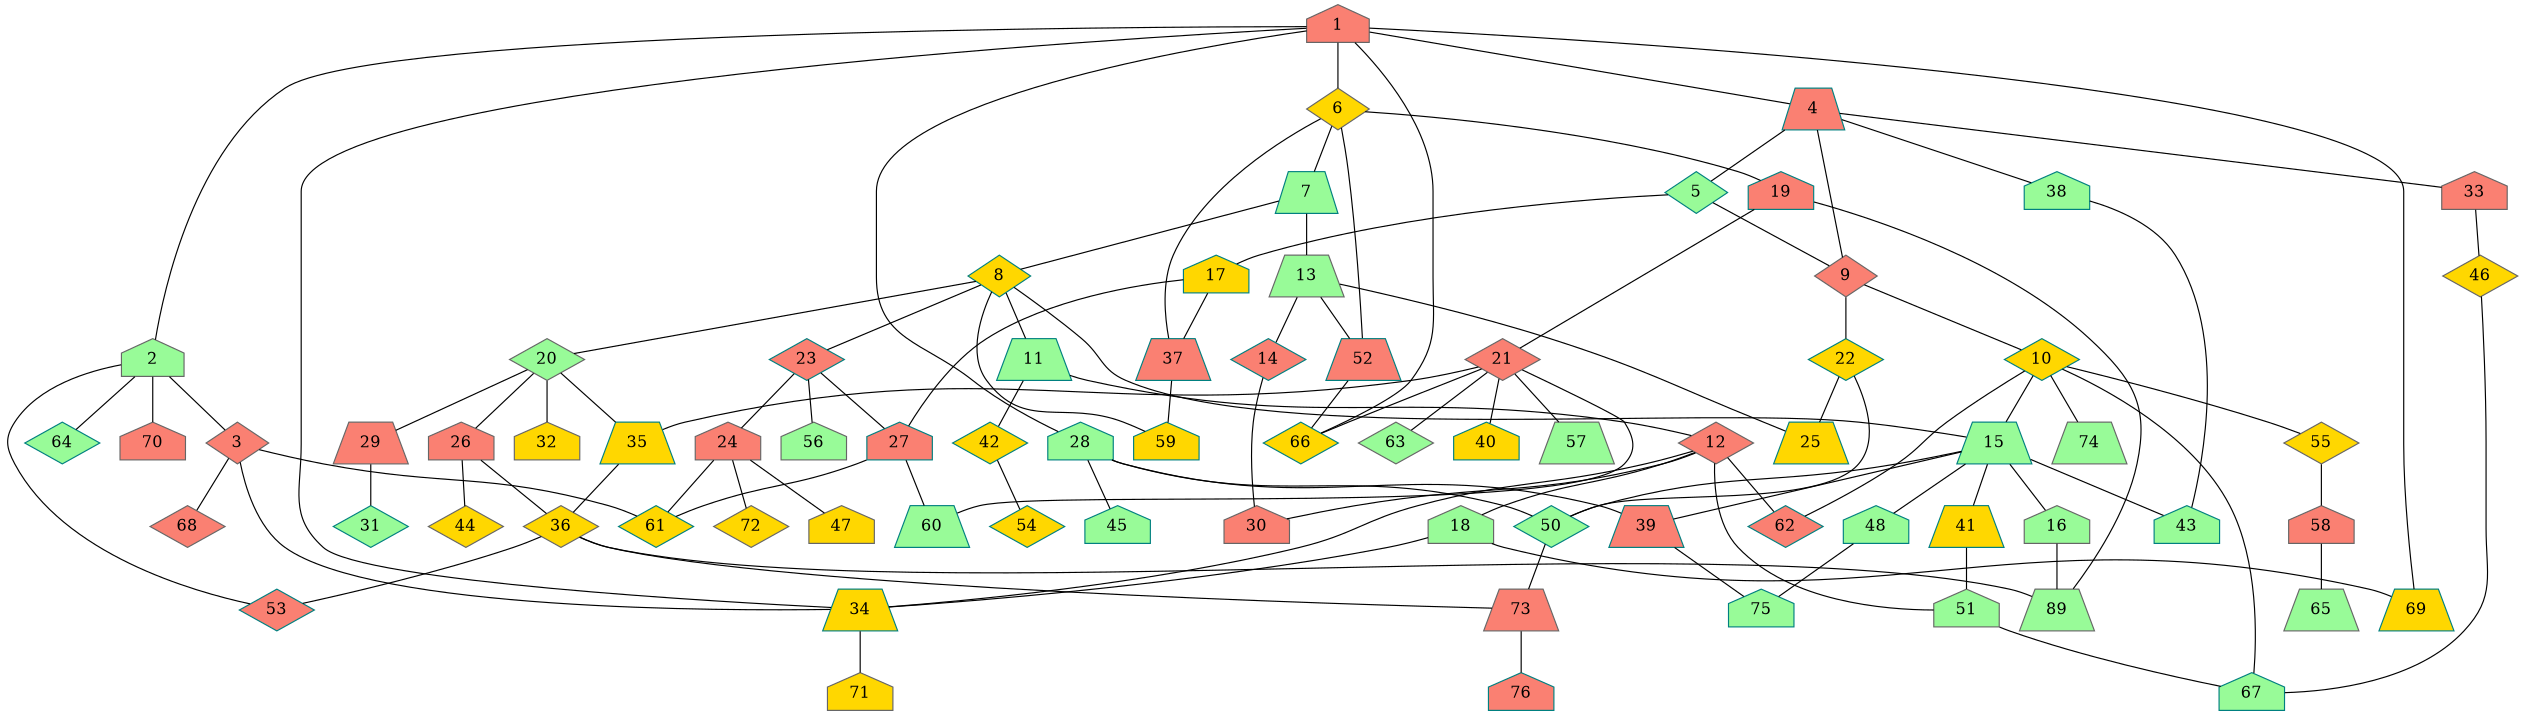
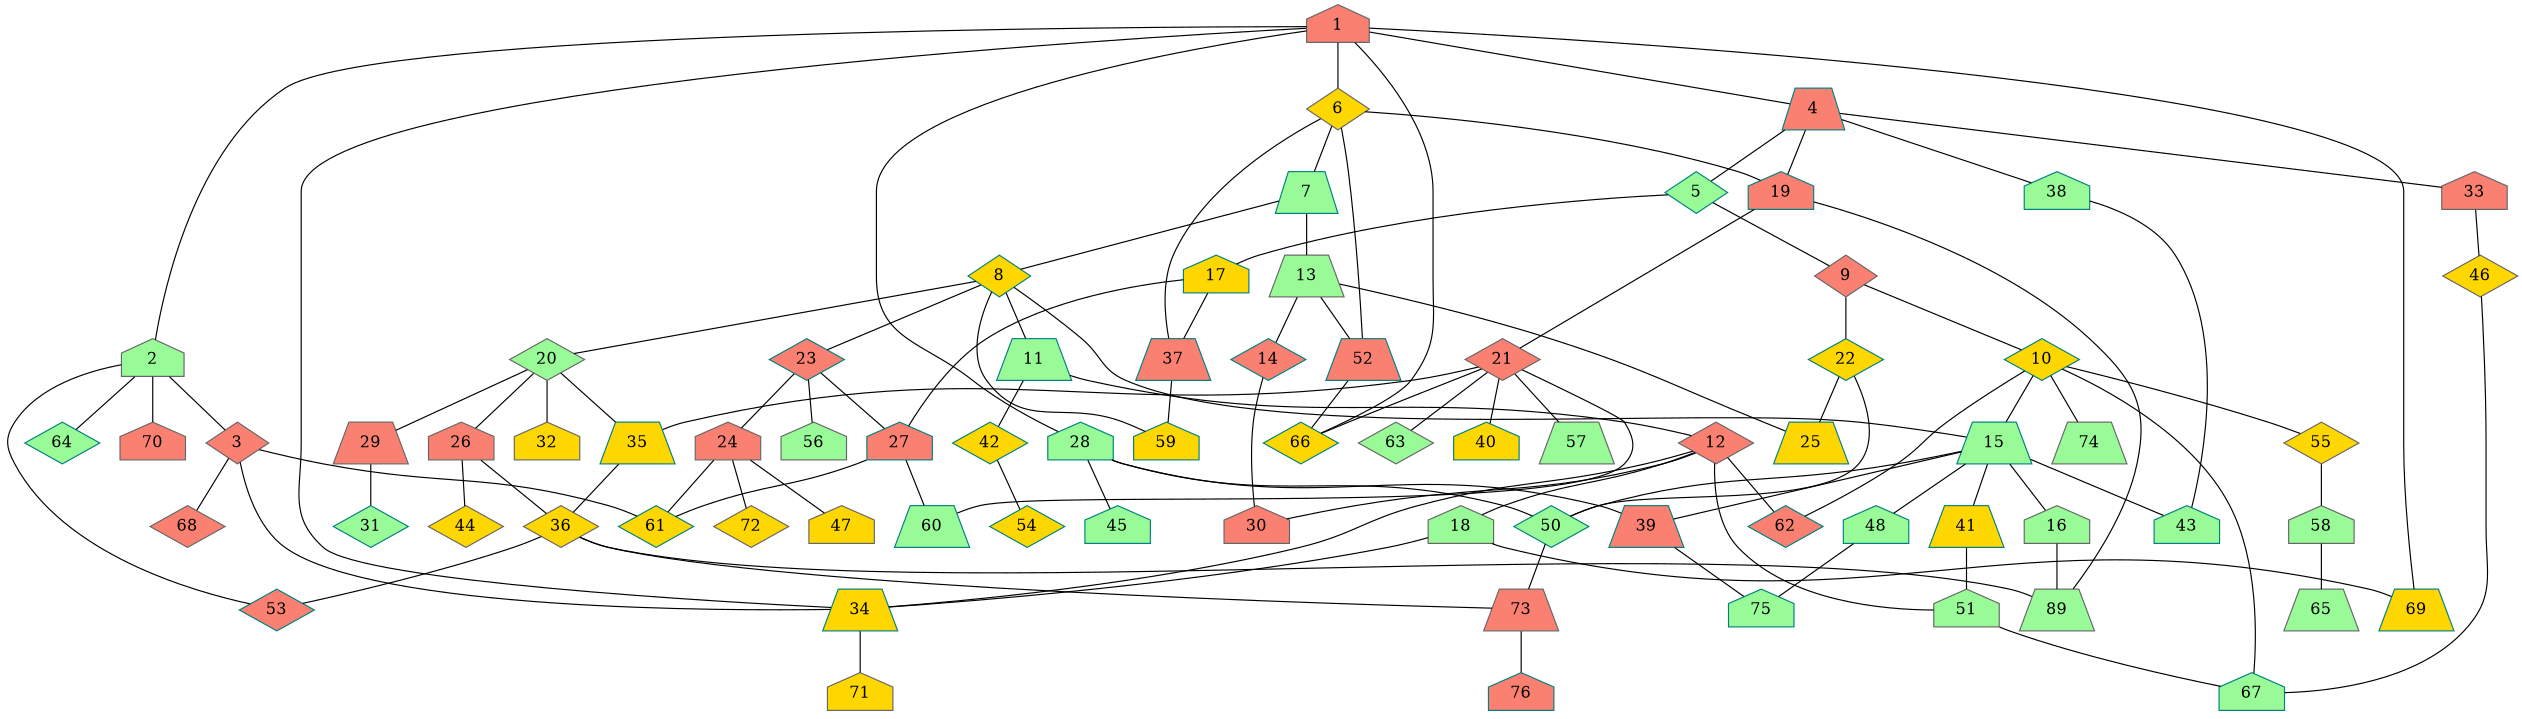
edge "4" -- "9": now "4" -- "19"
node "58": fillcolor salmon -> palegreen
